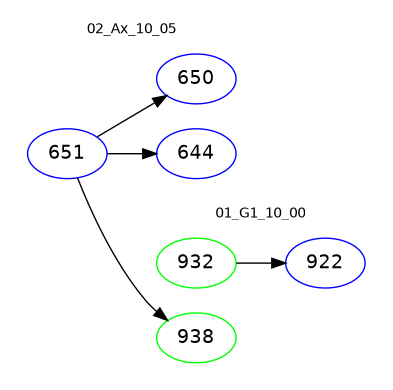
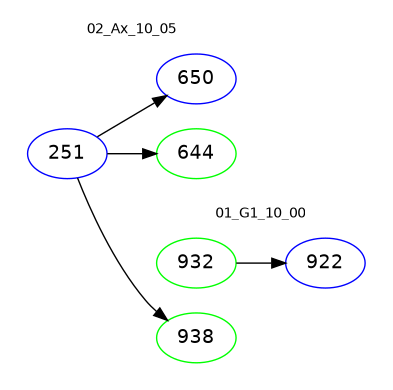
node "651": label "651" -> "251"
node "644": color blue -> green
